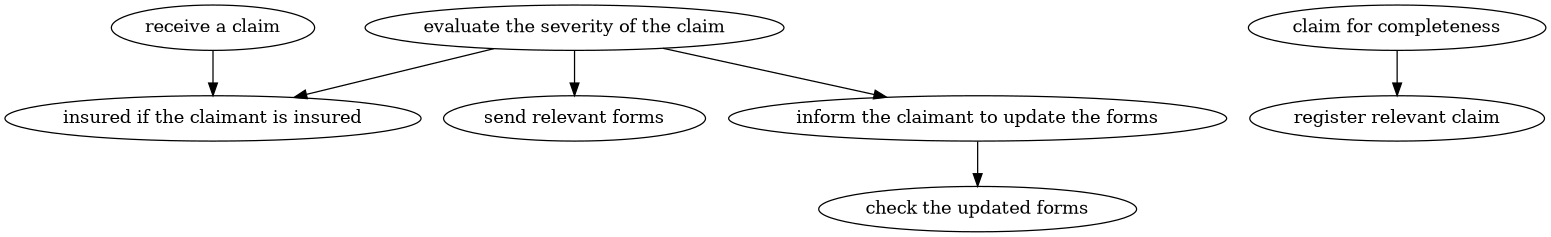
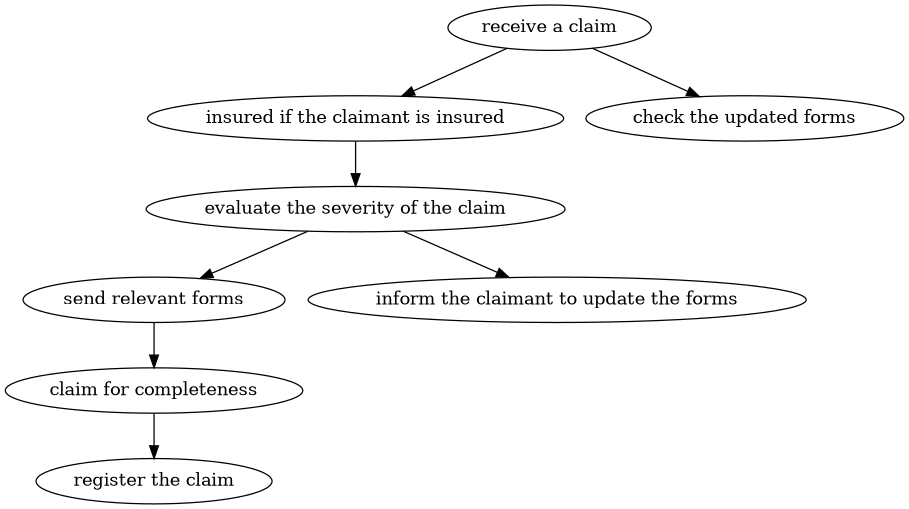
edge "evaluate the severity of the claim" -> "insured if the claimant is insured": reversed
node "register relevant claim": label "register relevant claim" -> "register the claim"
edge "inform the claimant to update the forms" -> "check the updated forms": now "receive a claim" -> "check the updated forms"
edge "send relevant forms" -> "claim for completeness": added
